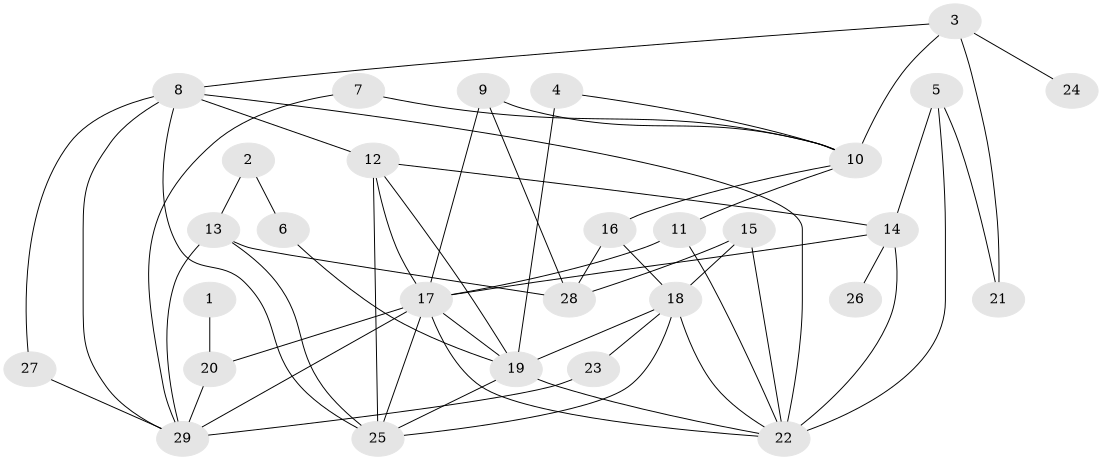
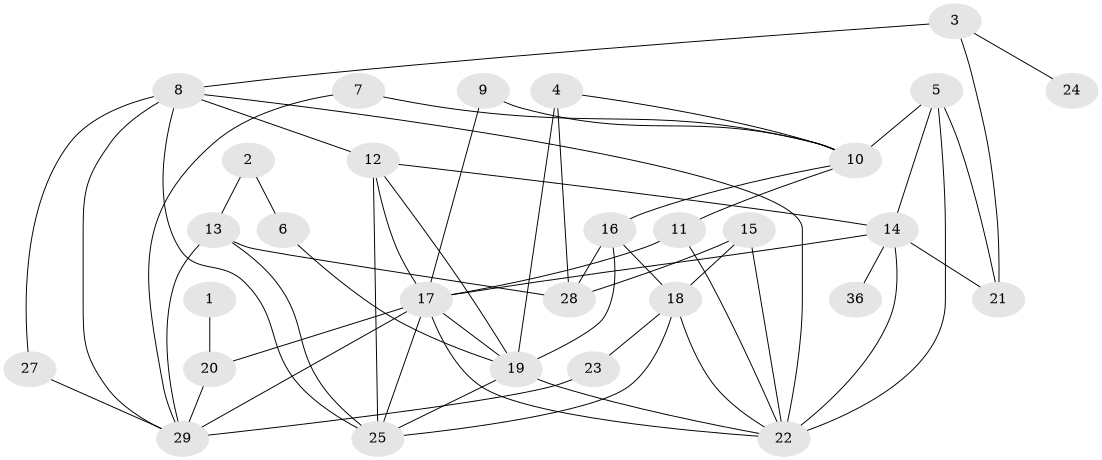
edge "3" -- "10": now "5" -- "10"
edge "9" -- "28": now "4" -- "28"
edge "14" -- "21": added
node "26": label "26" -> "36"
edge "18" -- "19": now "16" -- "19"
